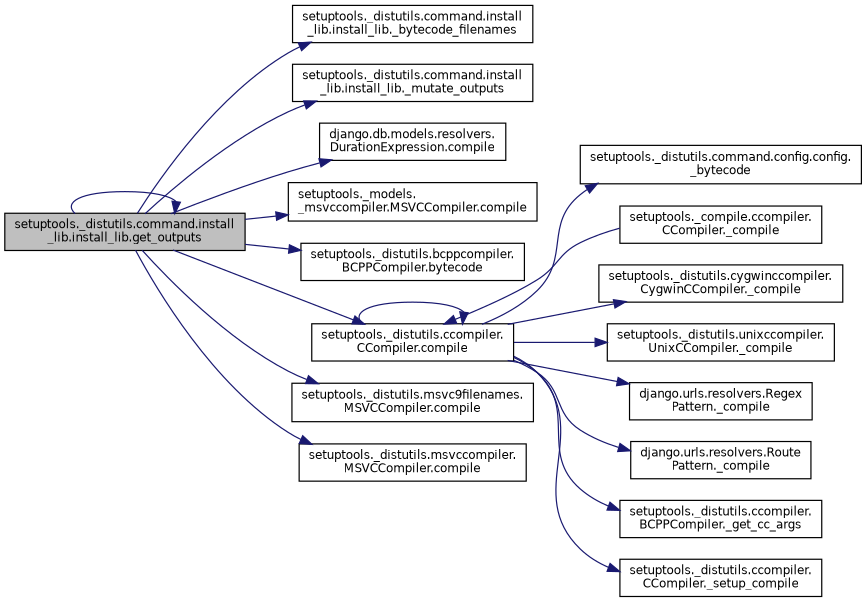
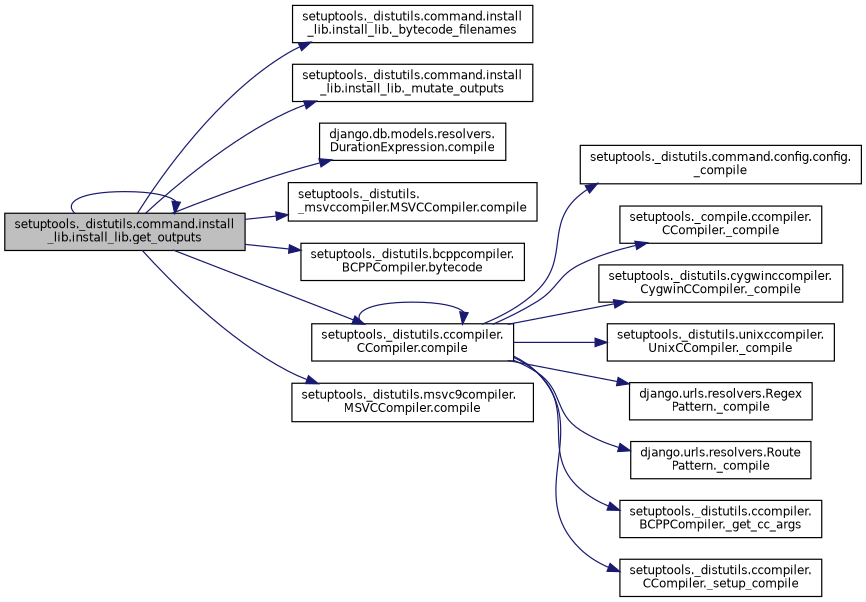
node "setuptools._distutils.command.config.config. _bytecode": label "setuptools._distutils.command.config.config. _bytecode" -> "setuptools._distutils.command.config.config. _compile"
node "setuptools._models. _msvccompiler.MSVCCompiler.compile": label "setuptools._models. _msvccompiler.MSVCCompiler.compile" -> "setuptools._distutils. _msvccompiler.MSVCCompiler.compile"
edge "setuptools._compile.ccompiler. CCompiler._compile" -> "setuptools._distutils.ccompiler. CCompiler.compile": reversed
node "setuptools._distutils.msvc9filenames. MSVCCompiler.compile": label "setuptools._distutils.msvc9filenames. MSVCCompiler.compile" -> "setuptools._distutils.msvc9compiler. MSVCCompiler.compile"
node "setuptools._distutils.msvccompiler. MSVCCompiler.compile": removed
